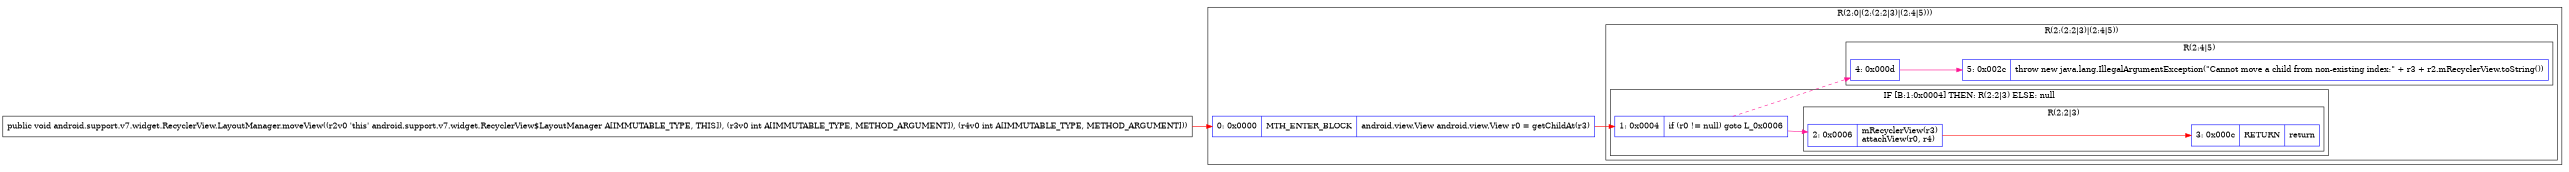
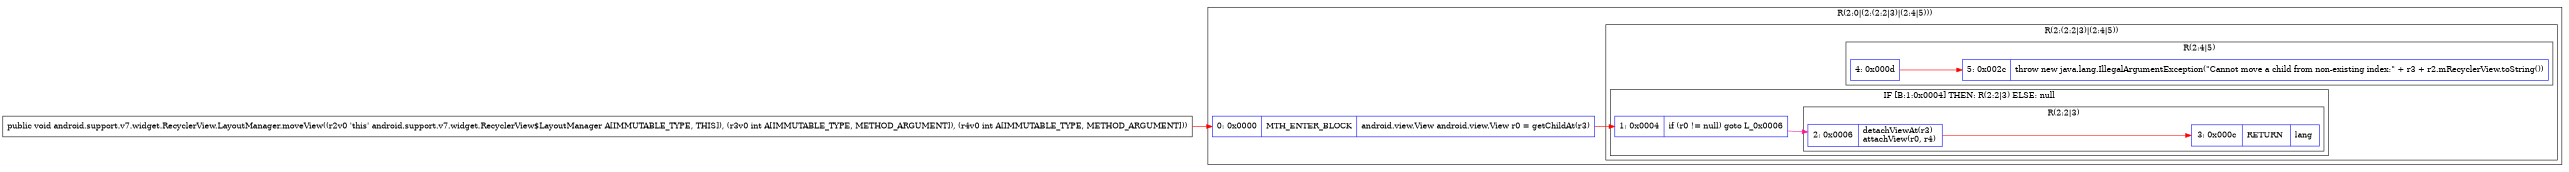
edge "4: 0x000d" -> "5: 0x002c": color deeppink -> red
edge "1: 0x0004" -> "4: 0x000d": removed
node "2: 0x0006": text "mRecyclerView(r3)" -> "detachViewAt(r3)"
node "3: 0x000c": text "return" -> "lang"
